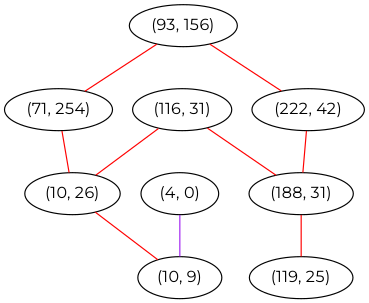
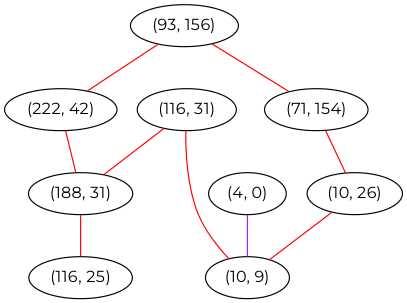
node "(71, 254)": label "(71, 254)" -> "(71, 154)"
edge "(116, 31)" -- "(10, 26)": now "(116, 31)" -- "(10, 9)"
node "(119, 25)": label "(119, 25)" -> "(116, 25)"
